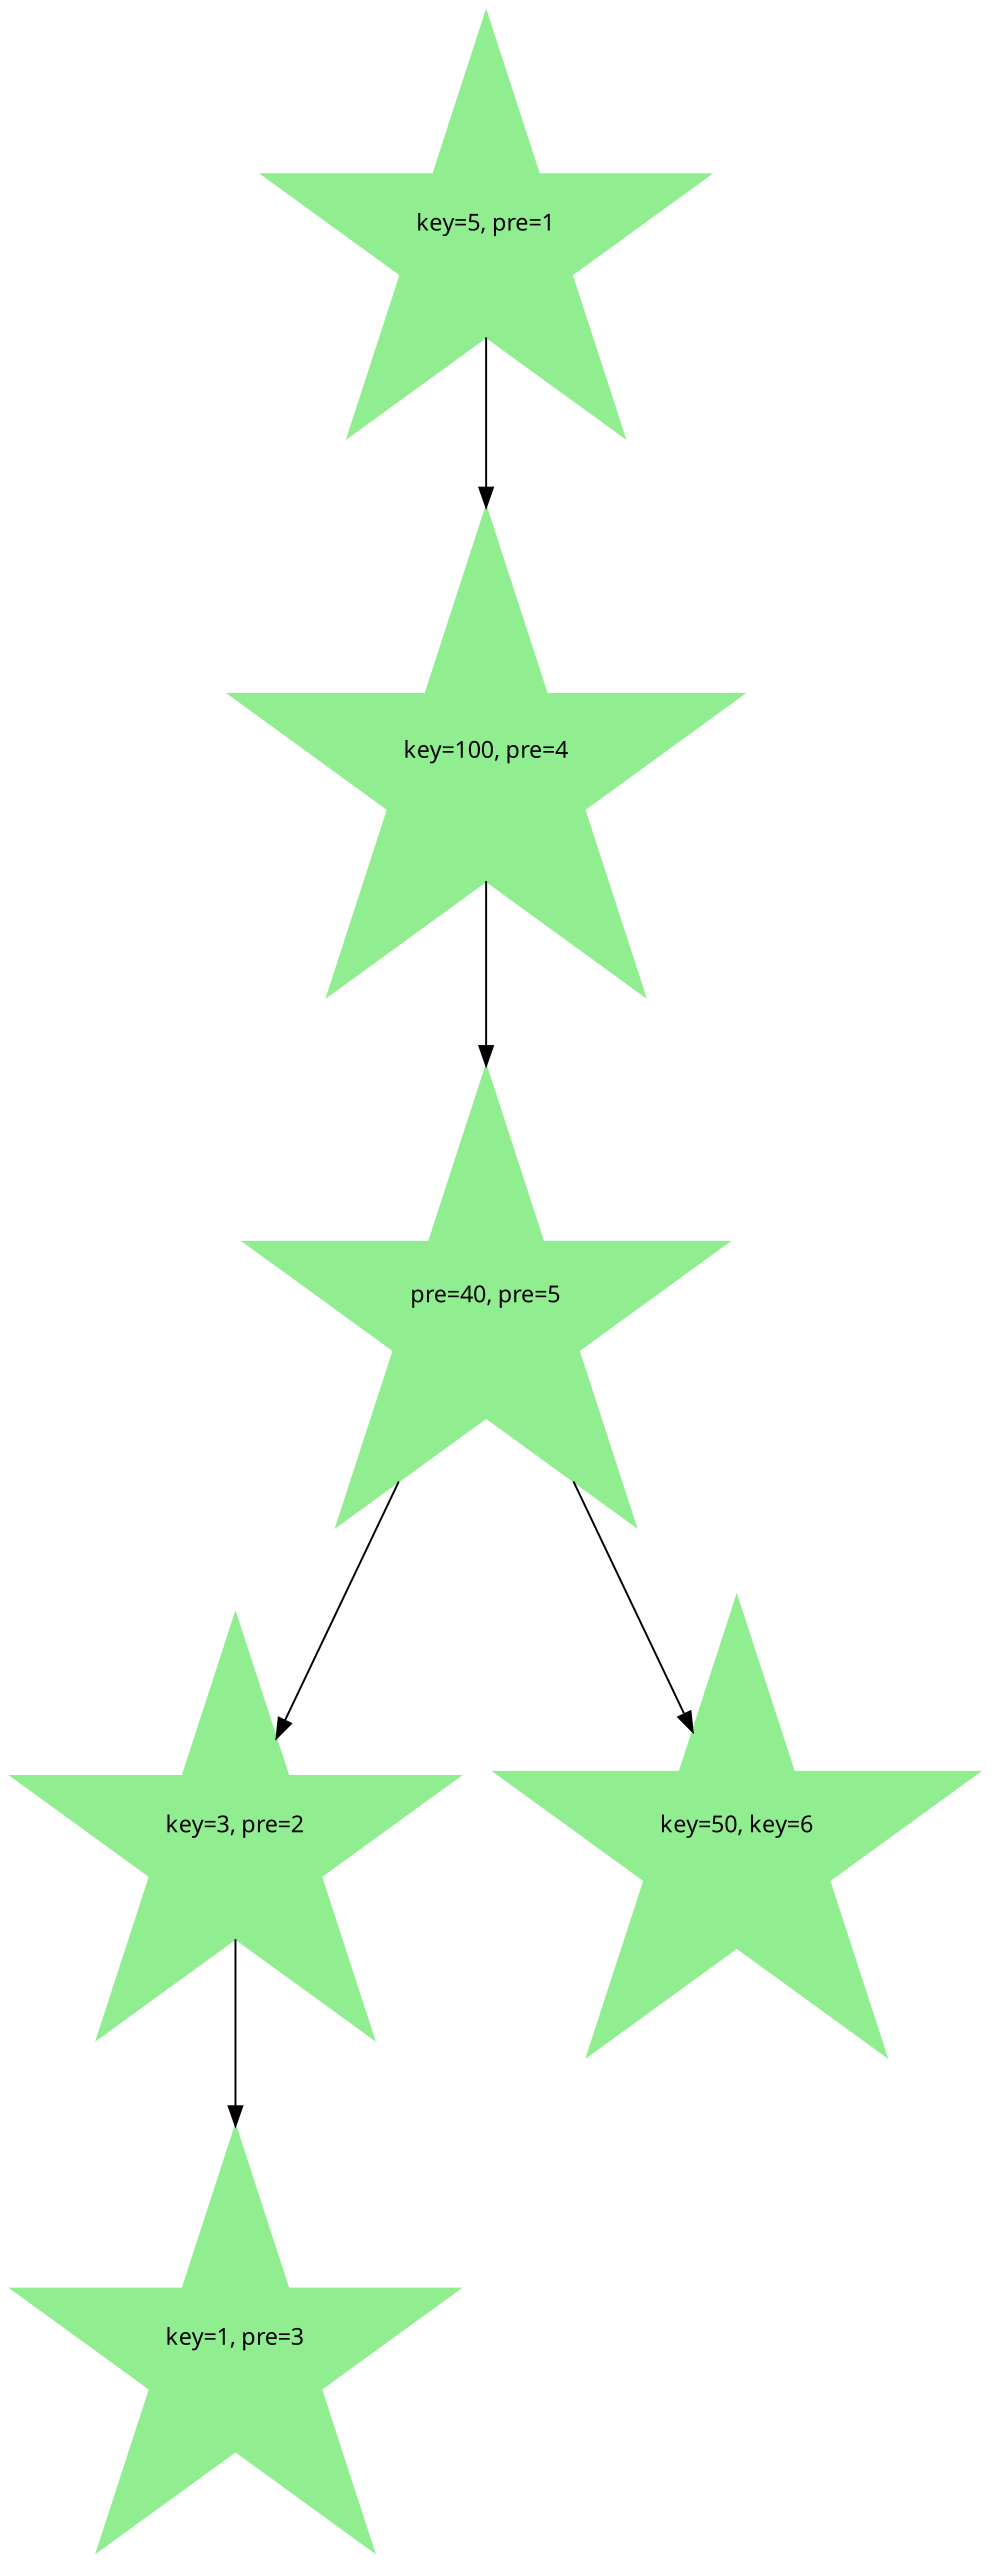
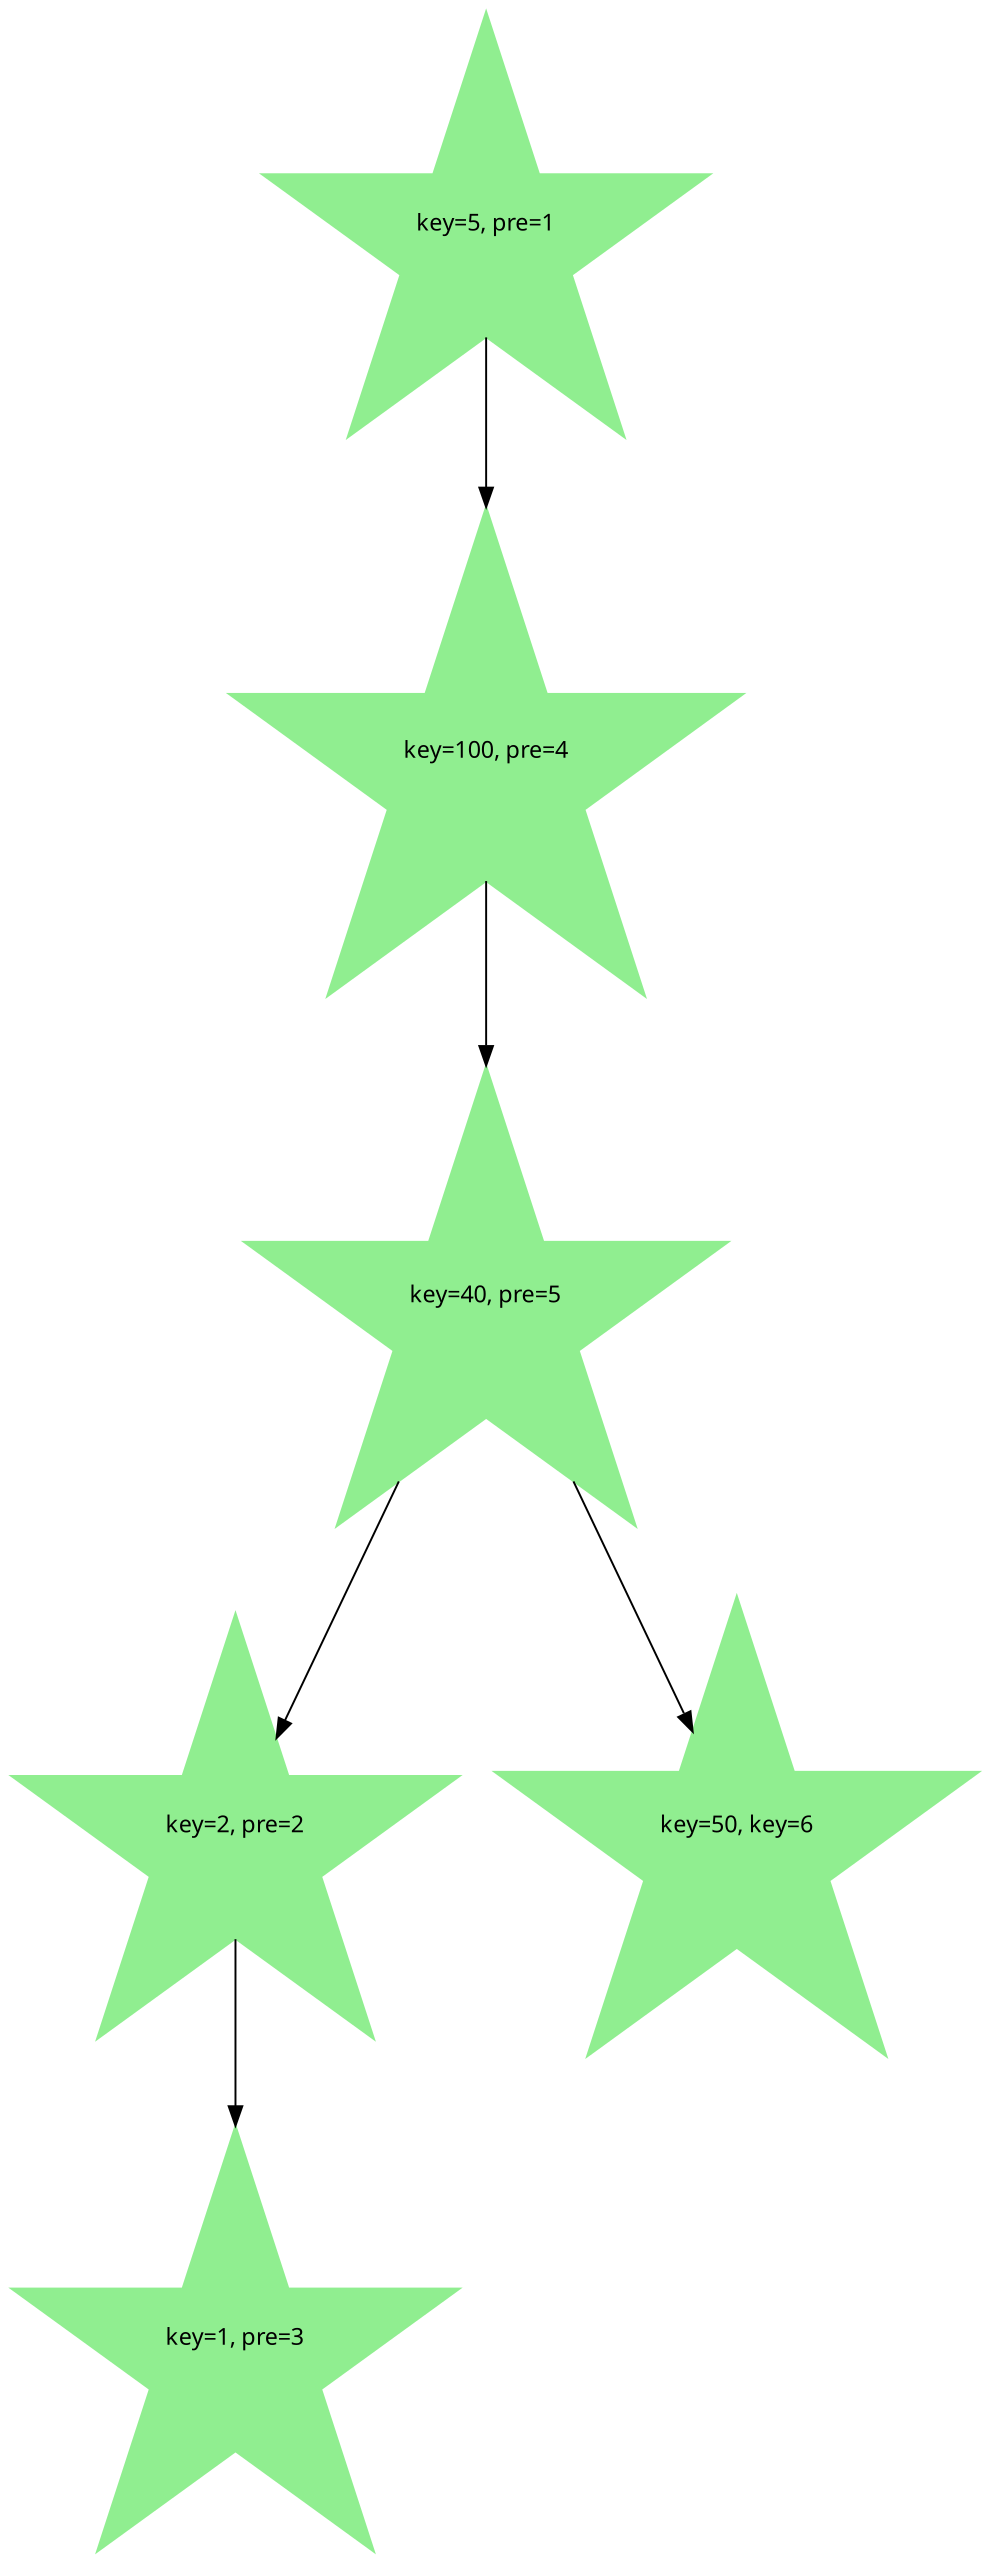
node "pre=40, pre=5": label "pre=40, pre=5" -> "key=40, pre=5"
node "key=3, pre=2": label "key=3, pre=2" -> "key=2, pre=2"
